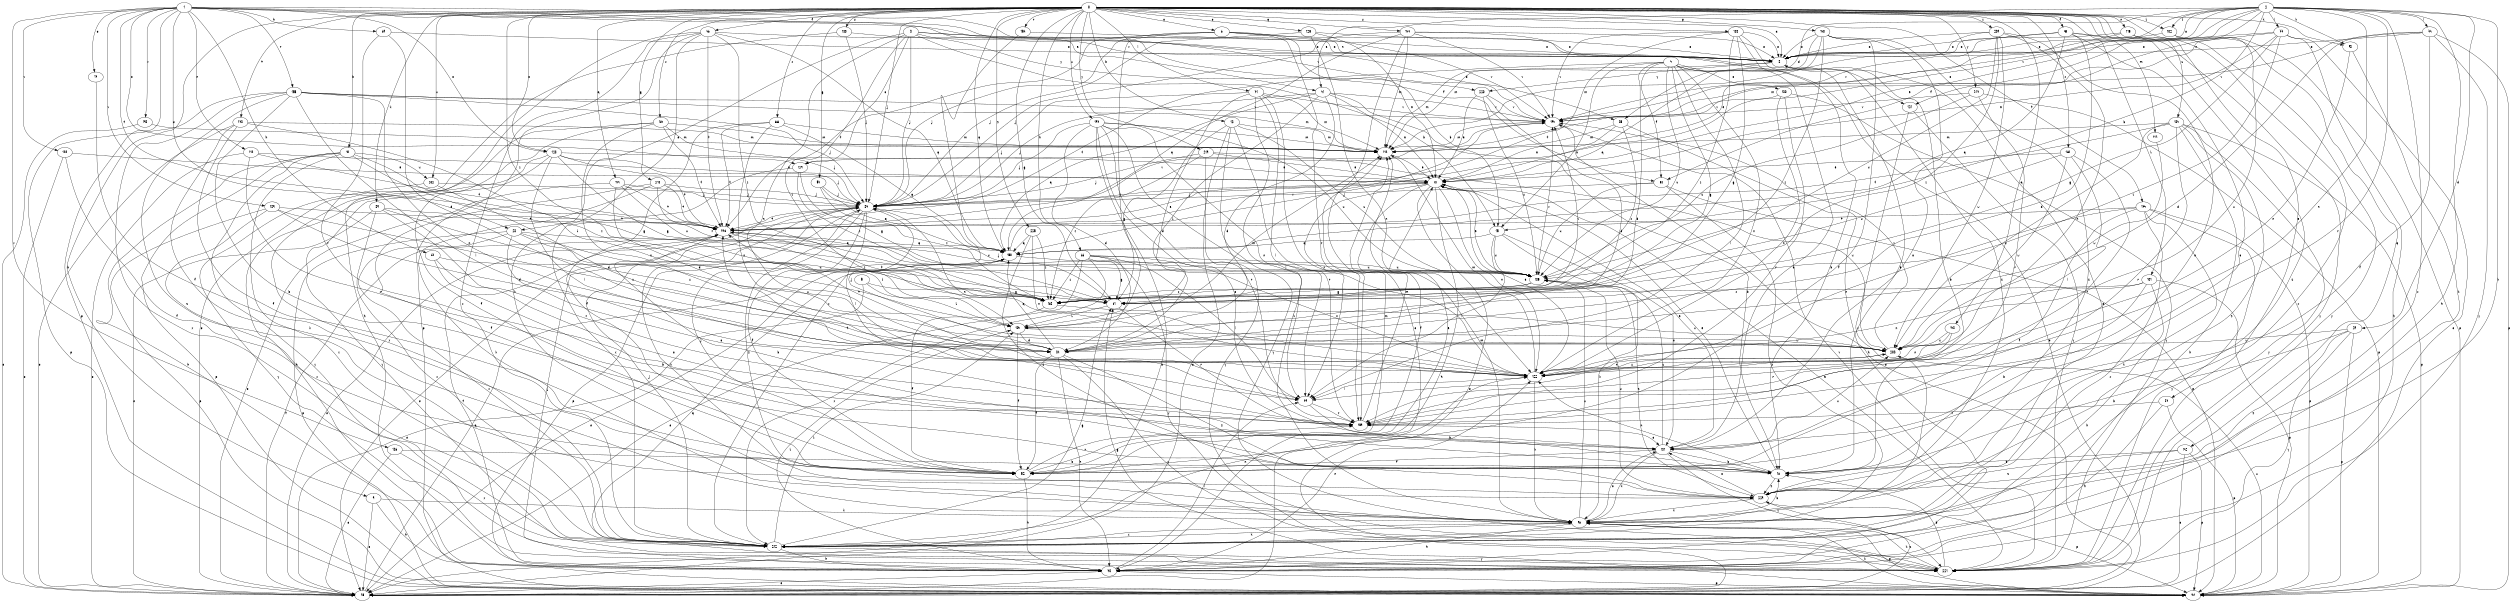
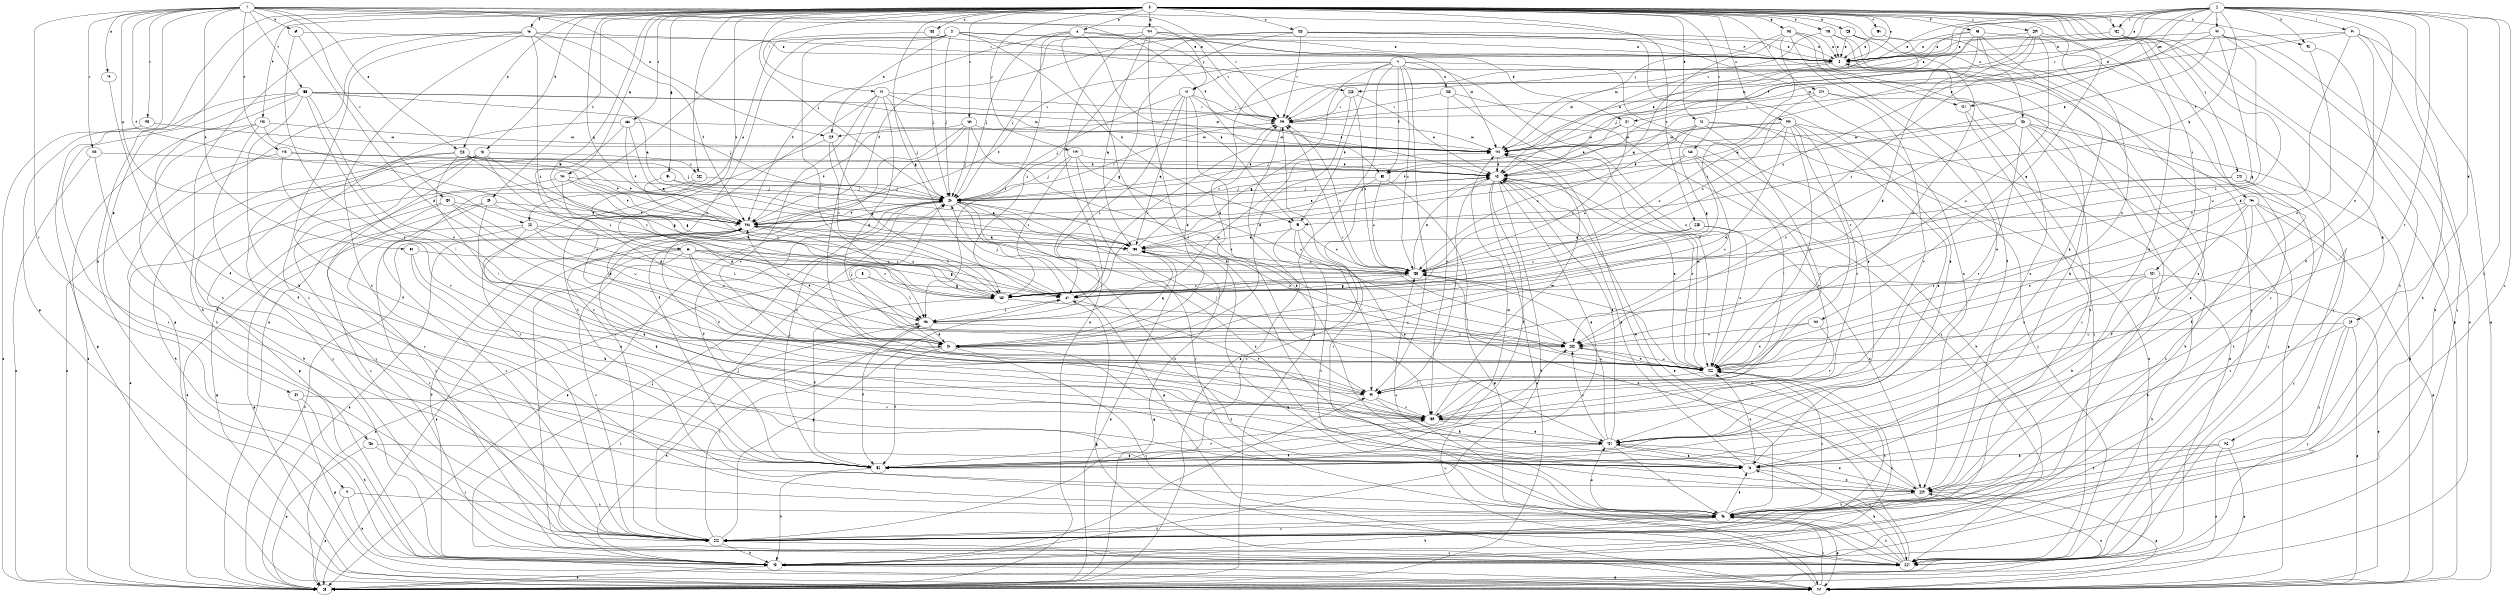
edge "0" -> "213": label "g" -> "y"
node "35": label "35" -> "31"
node "112": removed
edge "213" -> "776": removed, label "t"
node "67": label "67" -> "57"
